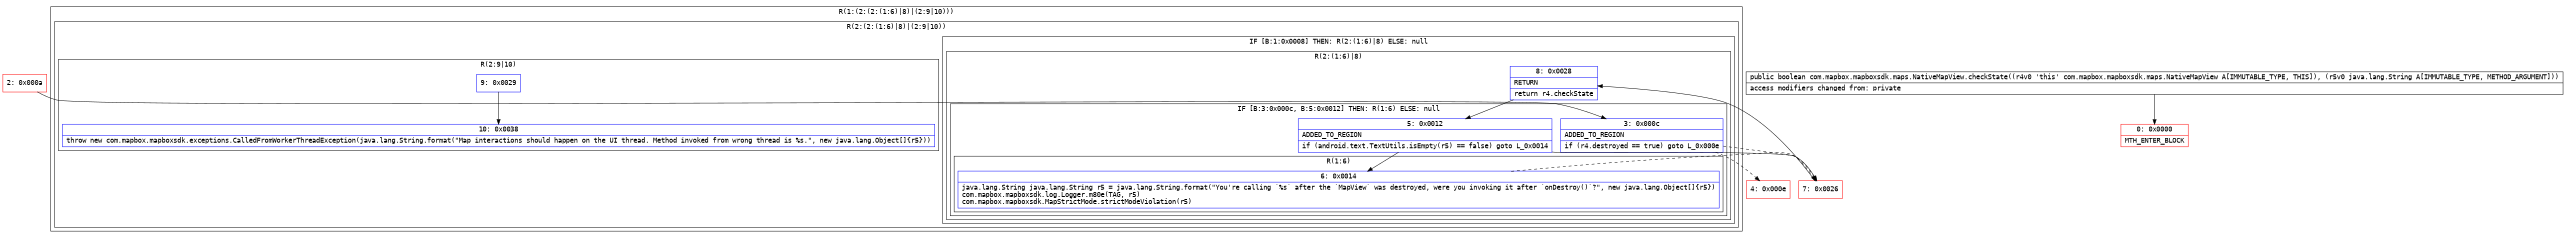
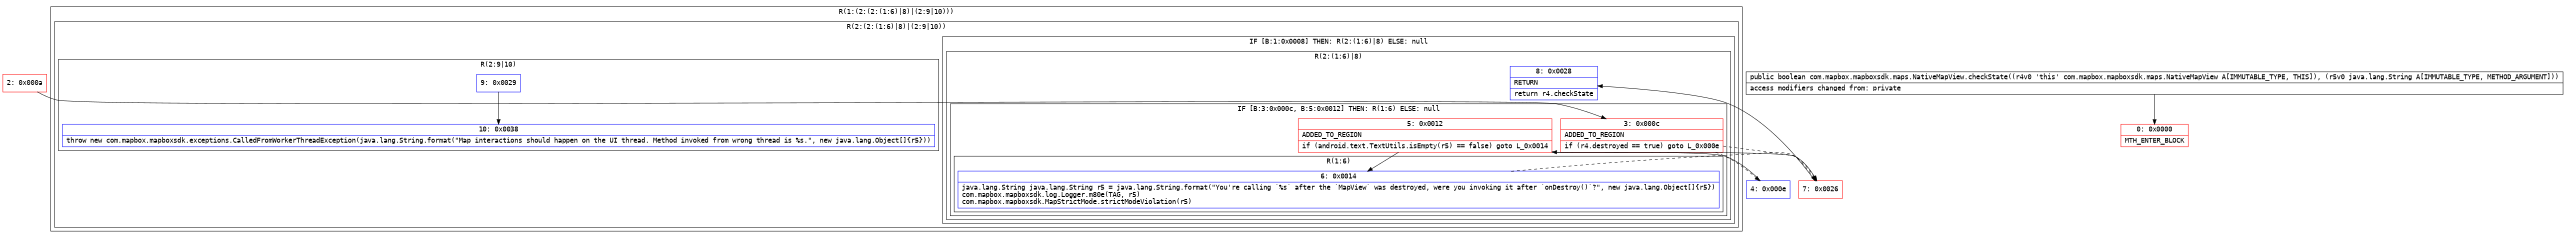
edge "8: 0x0028" -> "5: 0x0012": now "4: 0x000e" -> "5: 0x0012"
node "5: 0x0012": color blue -> red
node "3: 0x000c": color blue -> red
node "4: 0x000e": color red -> blue
